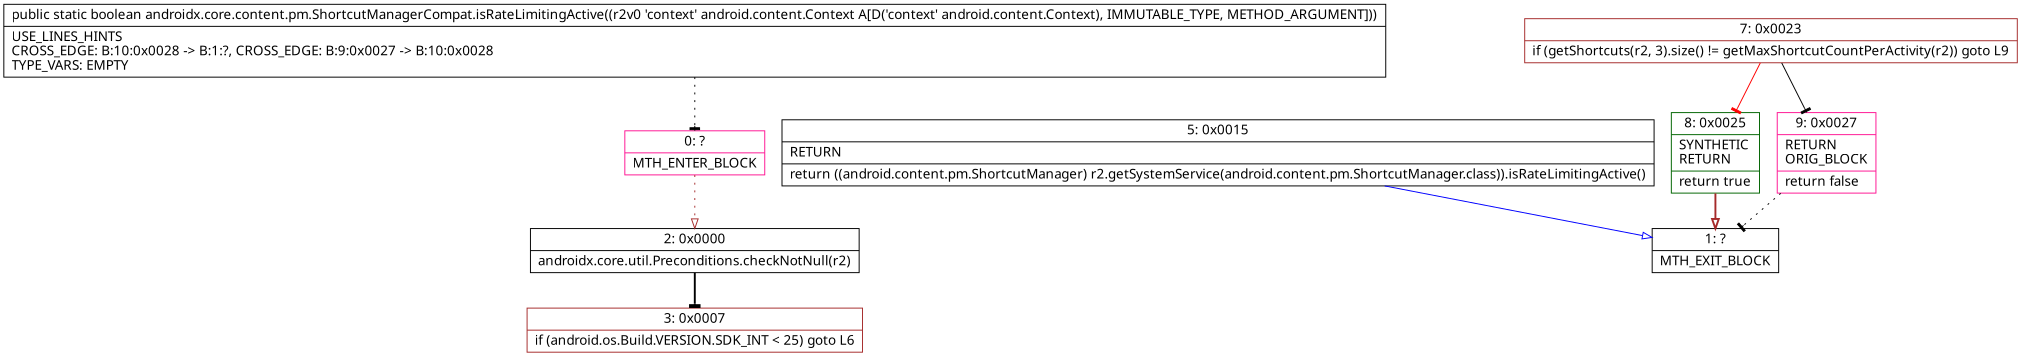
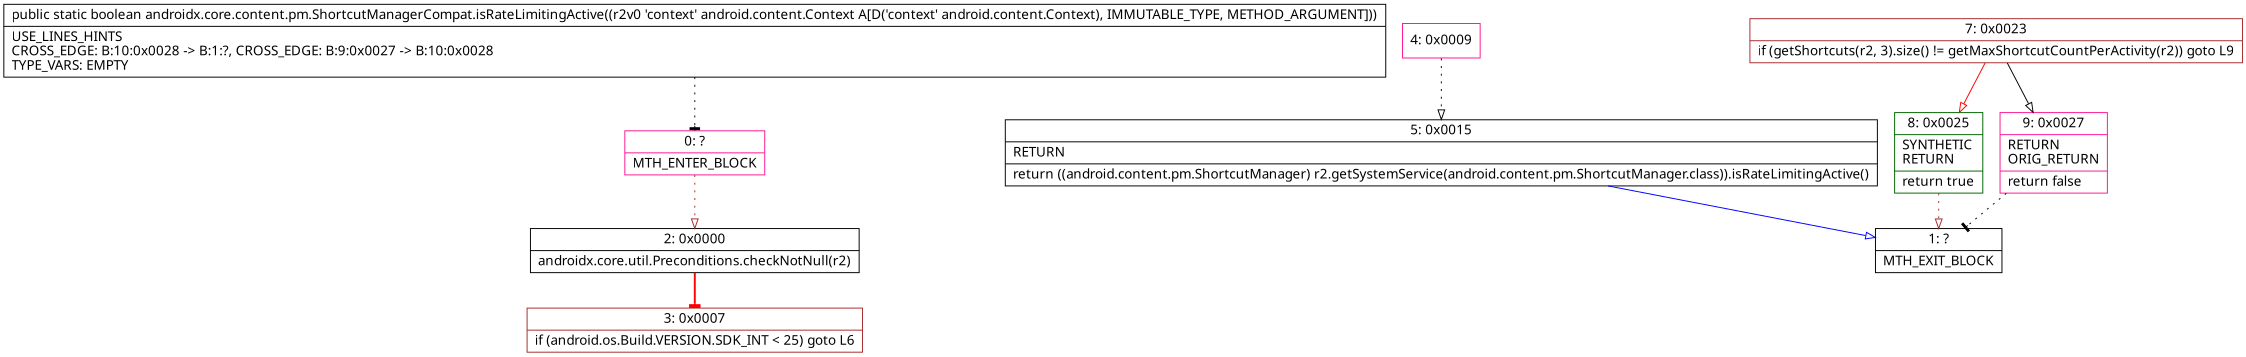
node "4: 0x0009": added
edge "7: 0x0023" -> "8: 0x0025": arrowhead tee -> onormal
edge "7: 0x0023" -> "9: 0x0027": arrowhead tee -> onormal
node "9: 0x0027": text "ORIG_BLOCK" -> "ORIG_RETURN"
edge "8: 0x0025" -> "1: ?": style bold -> dotted
edge "2: 0x0000" -> "3: 0x0007": color black -> red
